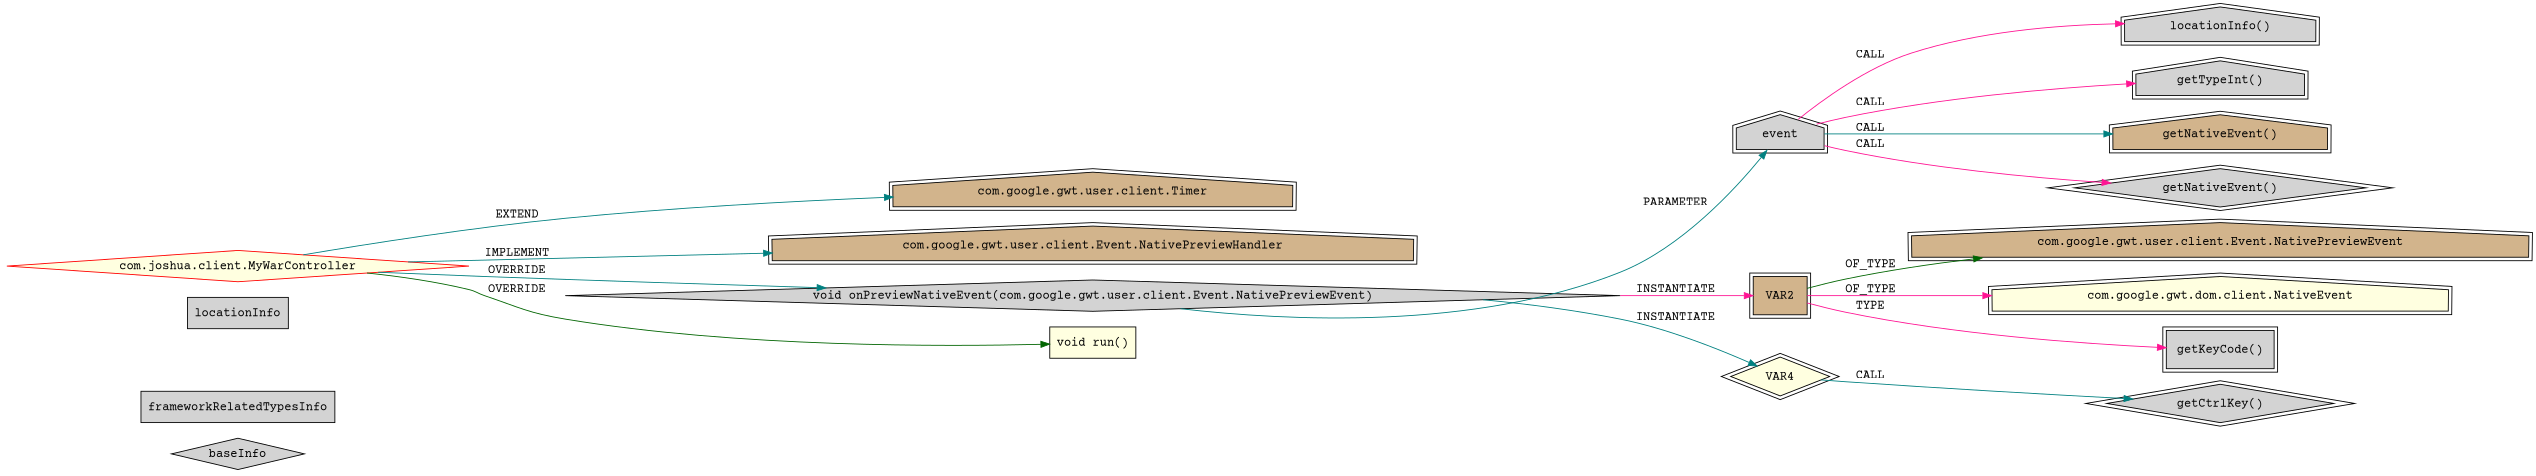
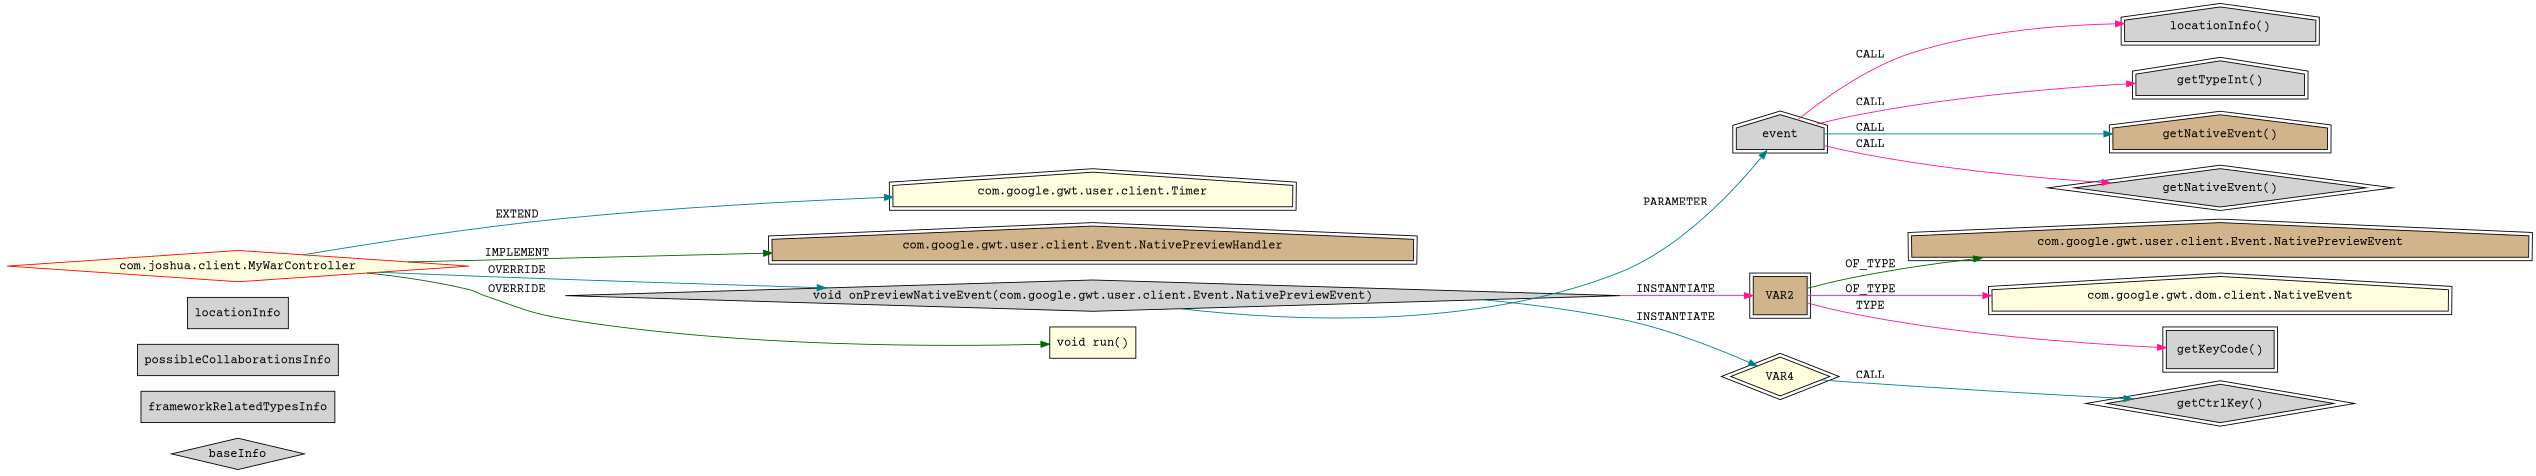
node "com.google.gwt.user.client.Timer": fillcolor tan -> lightyellow
edge "com.joshua.client.MyWarController" -> "com.google.gwt.user.client.Event.NativePreviewHandler": color teal -> darkgreen
node "possibleCollaborationsInfo": added
